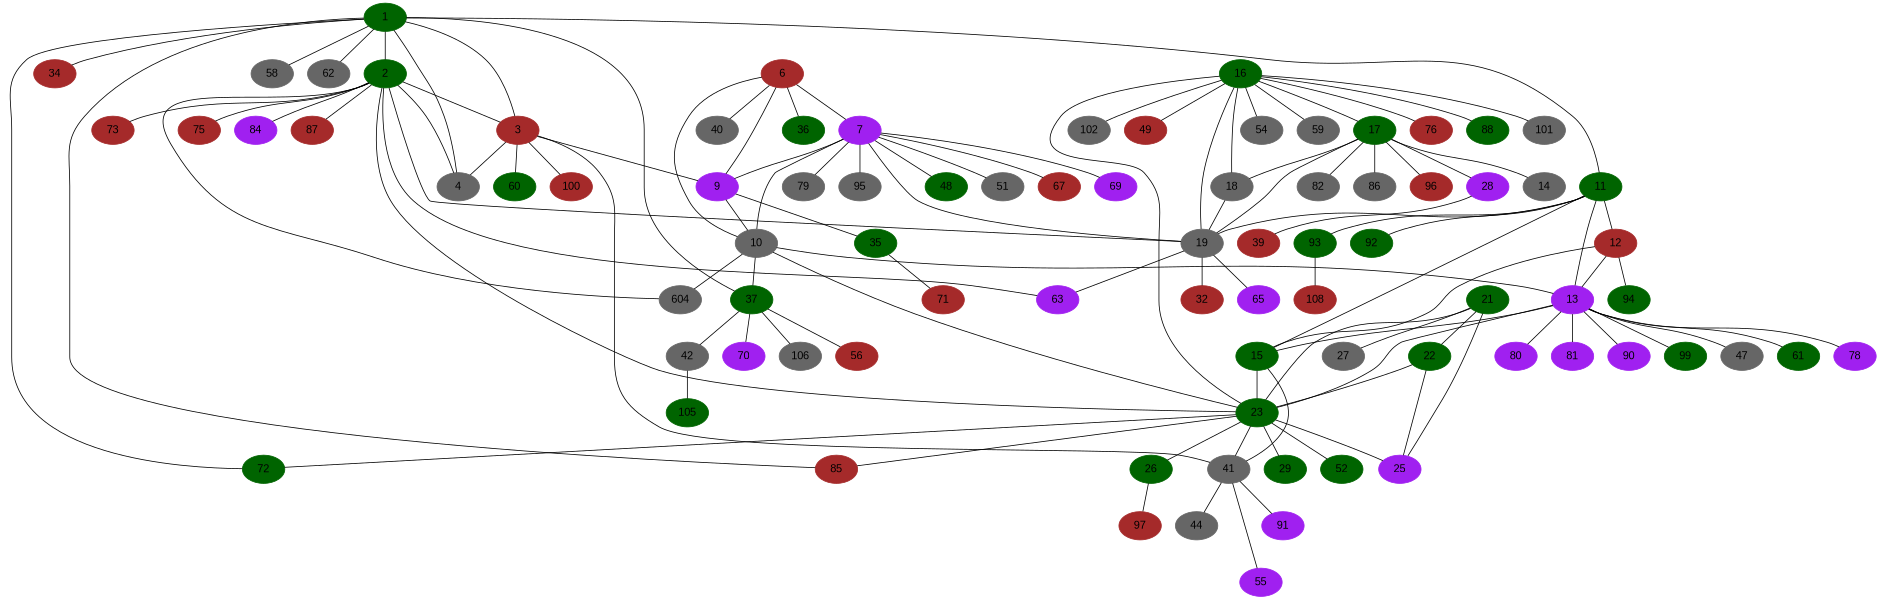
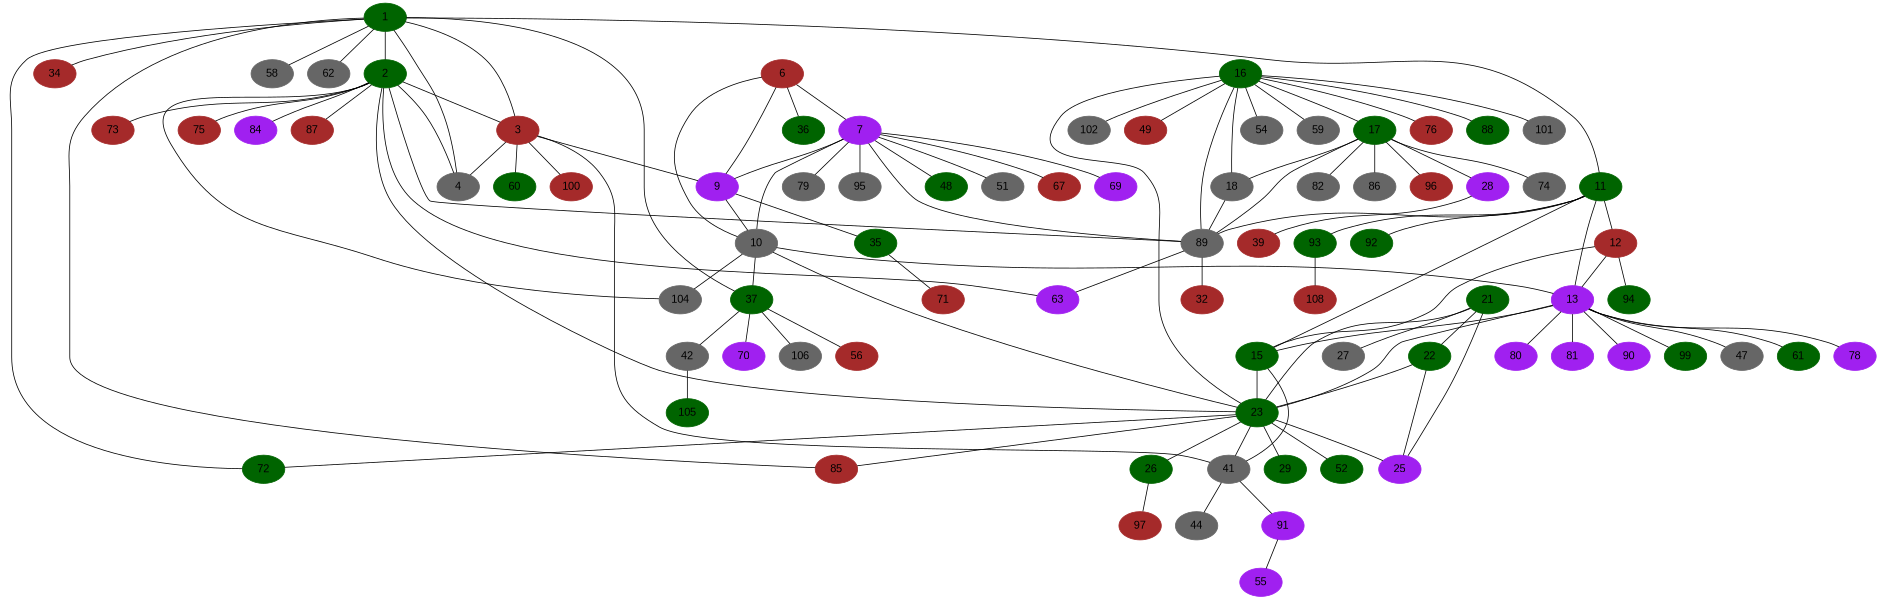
node "40": removed
node "14": label "14" -> "74"
node "19": label "19" -> "89"
node "604": label "604" -> "104"
node "65": removed
edge "41" -- "55": now "91" -- "55"
